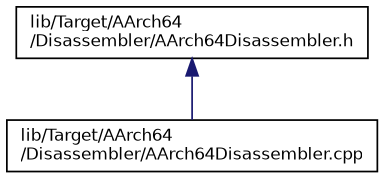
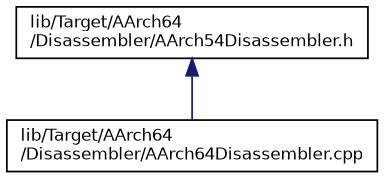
node "lib/Target/AArch64 /Disassembler/AArch64Disassembler.h": label "lib/Target/AArch64 /Disassembler/AArch64Disassembler.h" -> "lib/Target/AArch64 /Disassembler/AArch54Disassembler.h"
